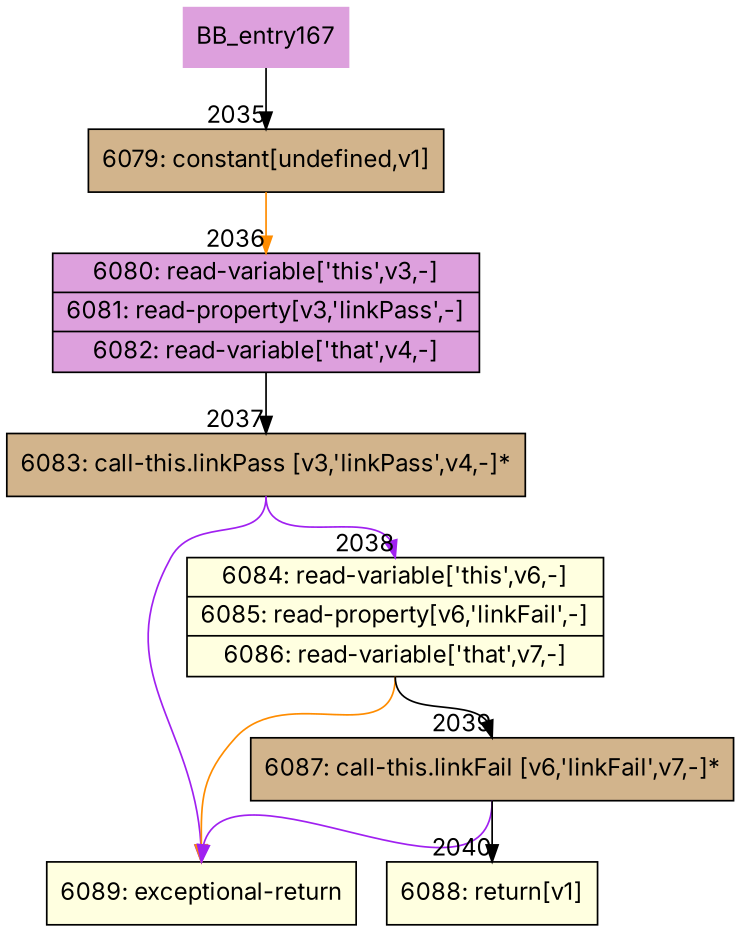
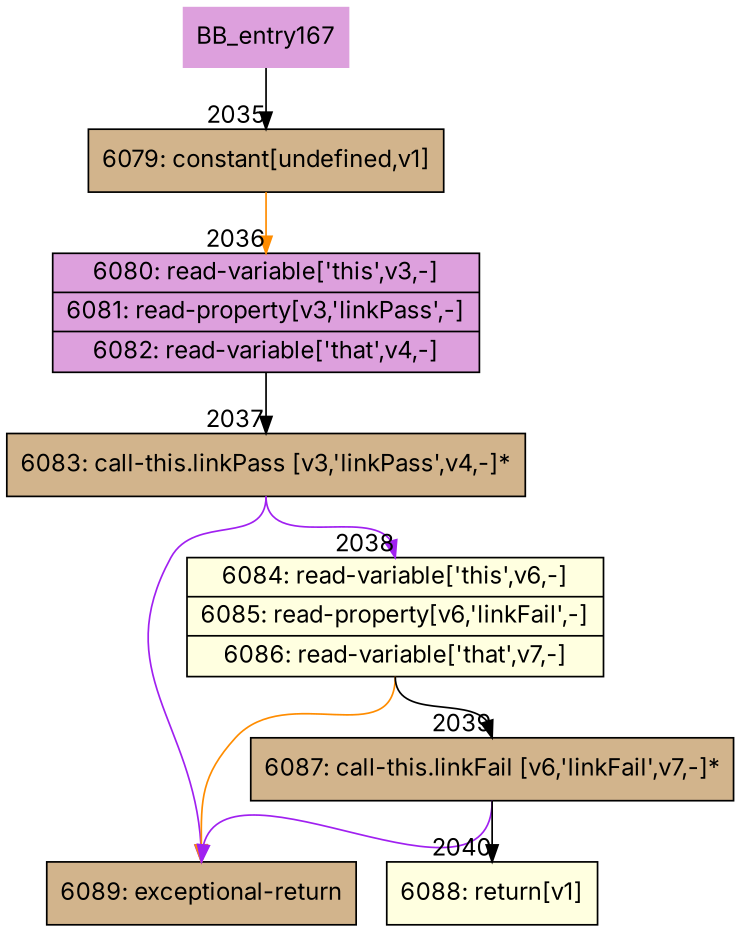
node "6089: exceptional-return": fillcolor lightyellow -> tan
